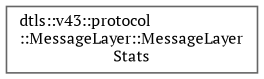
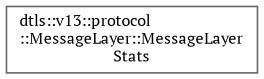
node "dtls::v43::protocol ::MessageLayer::MessageLayer Stats": label "dtls::v43::protocol ::MessageLayer::MessageLayer Stats" -> "dtls::v13::protocol ::MessageLayer::MessageLayer Stats"
